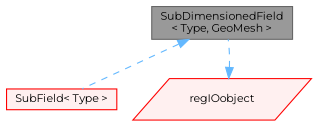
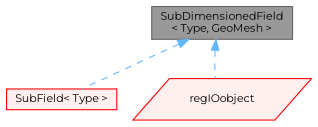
edge "SubDimensionedField < Type, GeoMesh >" -> "regIOobject": reversed
